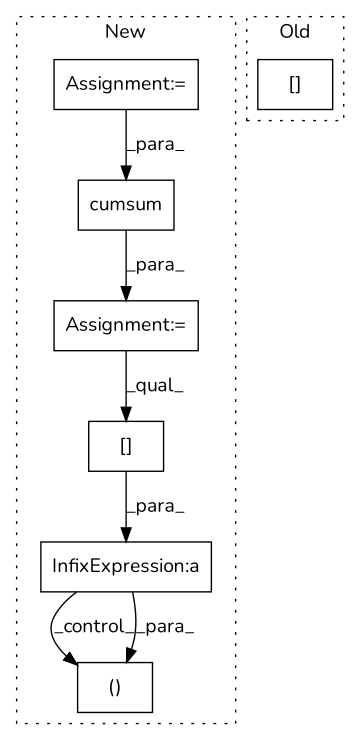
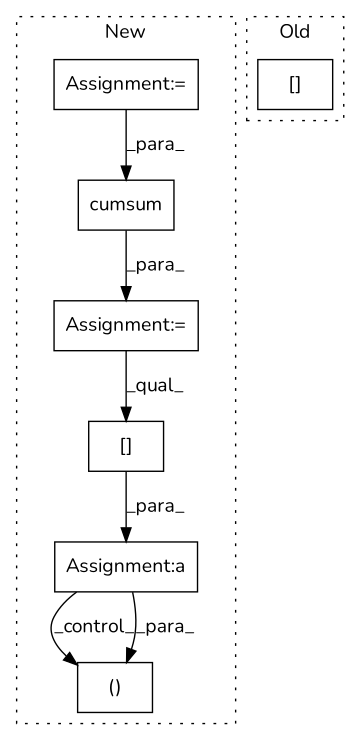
node "InfixExpression:a": label "InfixExpression:a" -> "Assignment:a"
